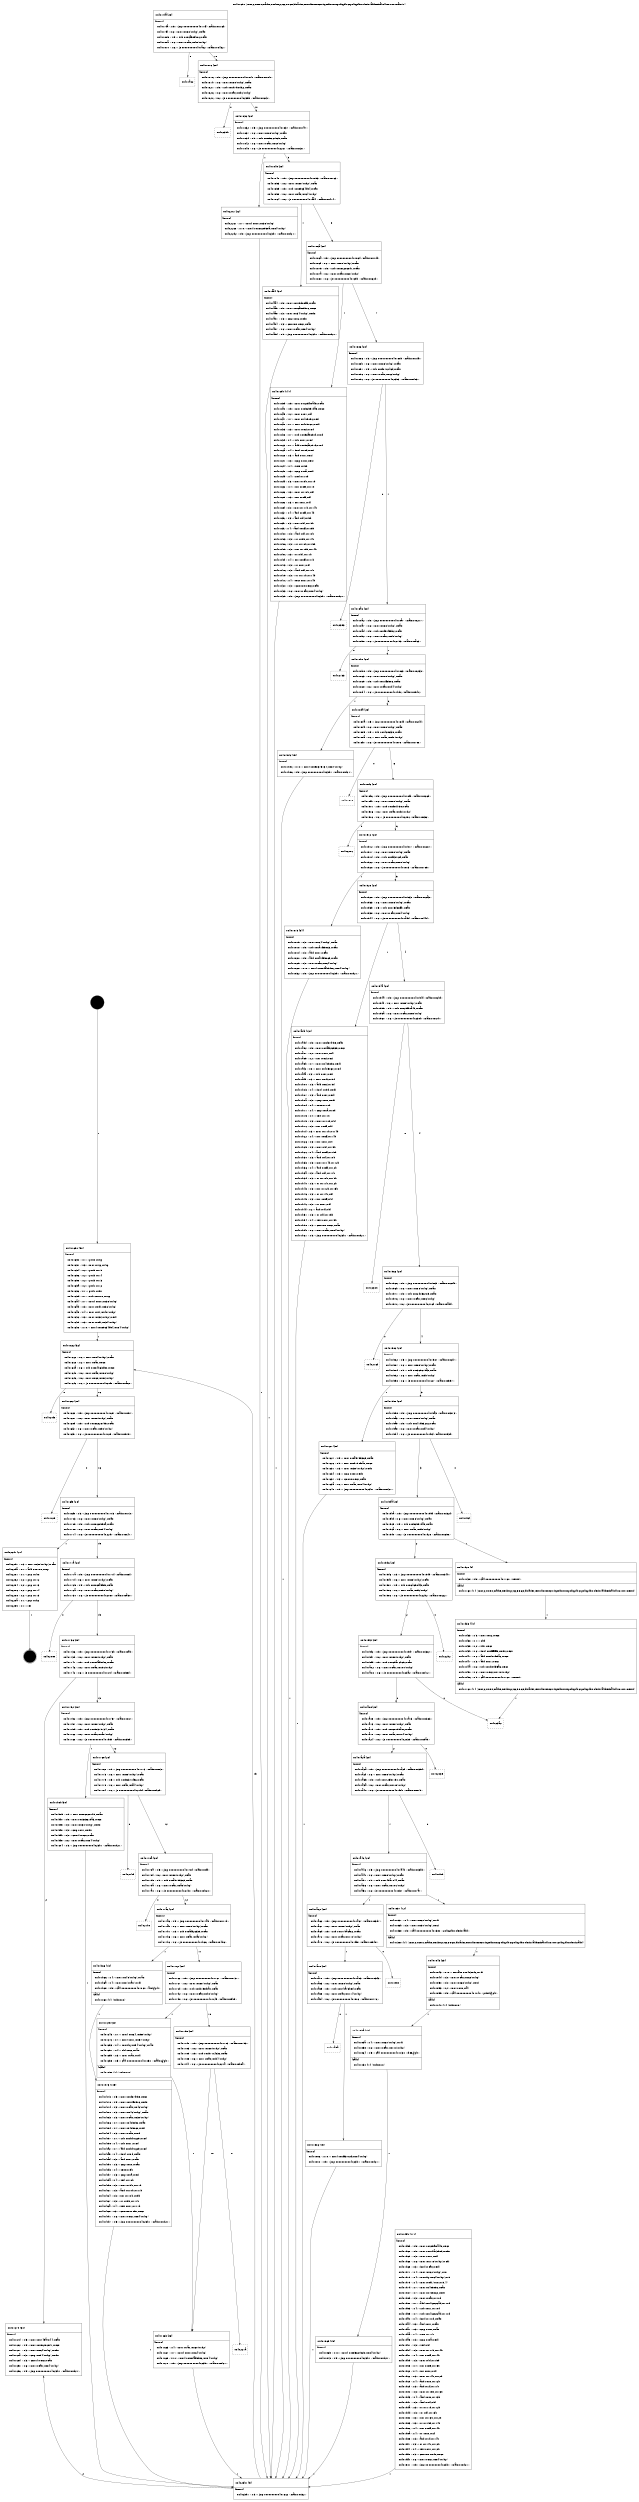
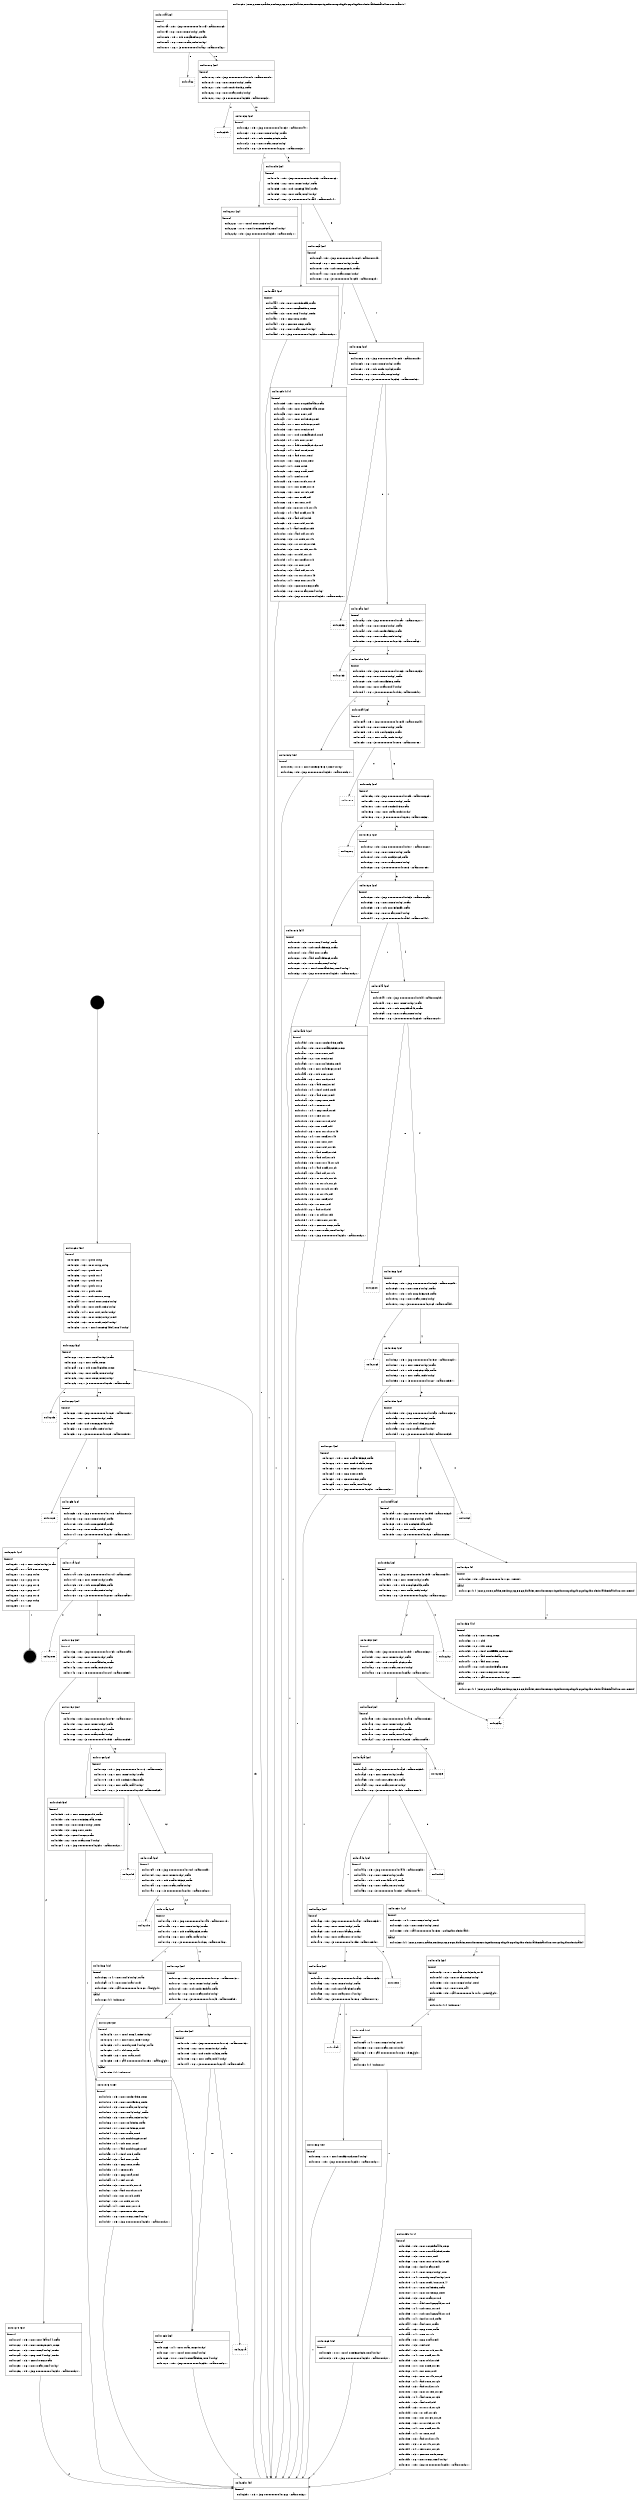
edge "0x401a46 [28]" -> "0x401a62 [28]": now "0x401a2a [28]" -> "0x401a62 [28]"
edge "0x4023b1 [5]" -> "0x401c7d [30]": reversed
